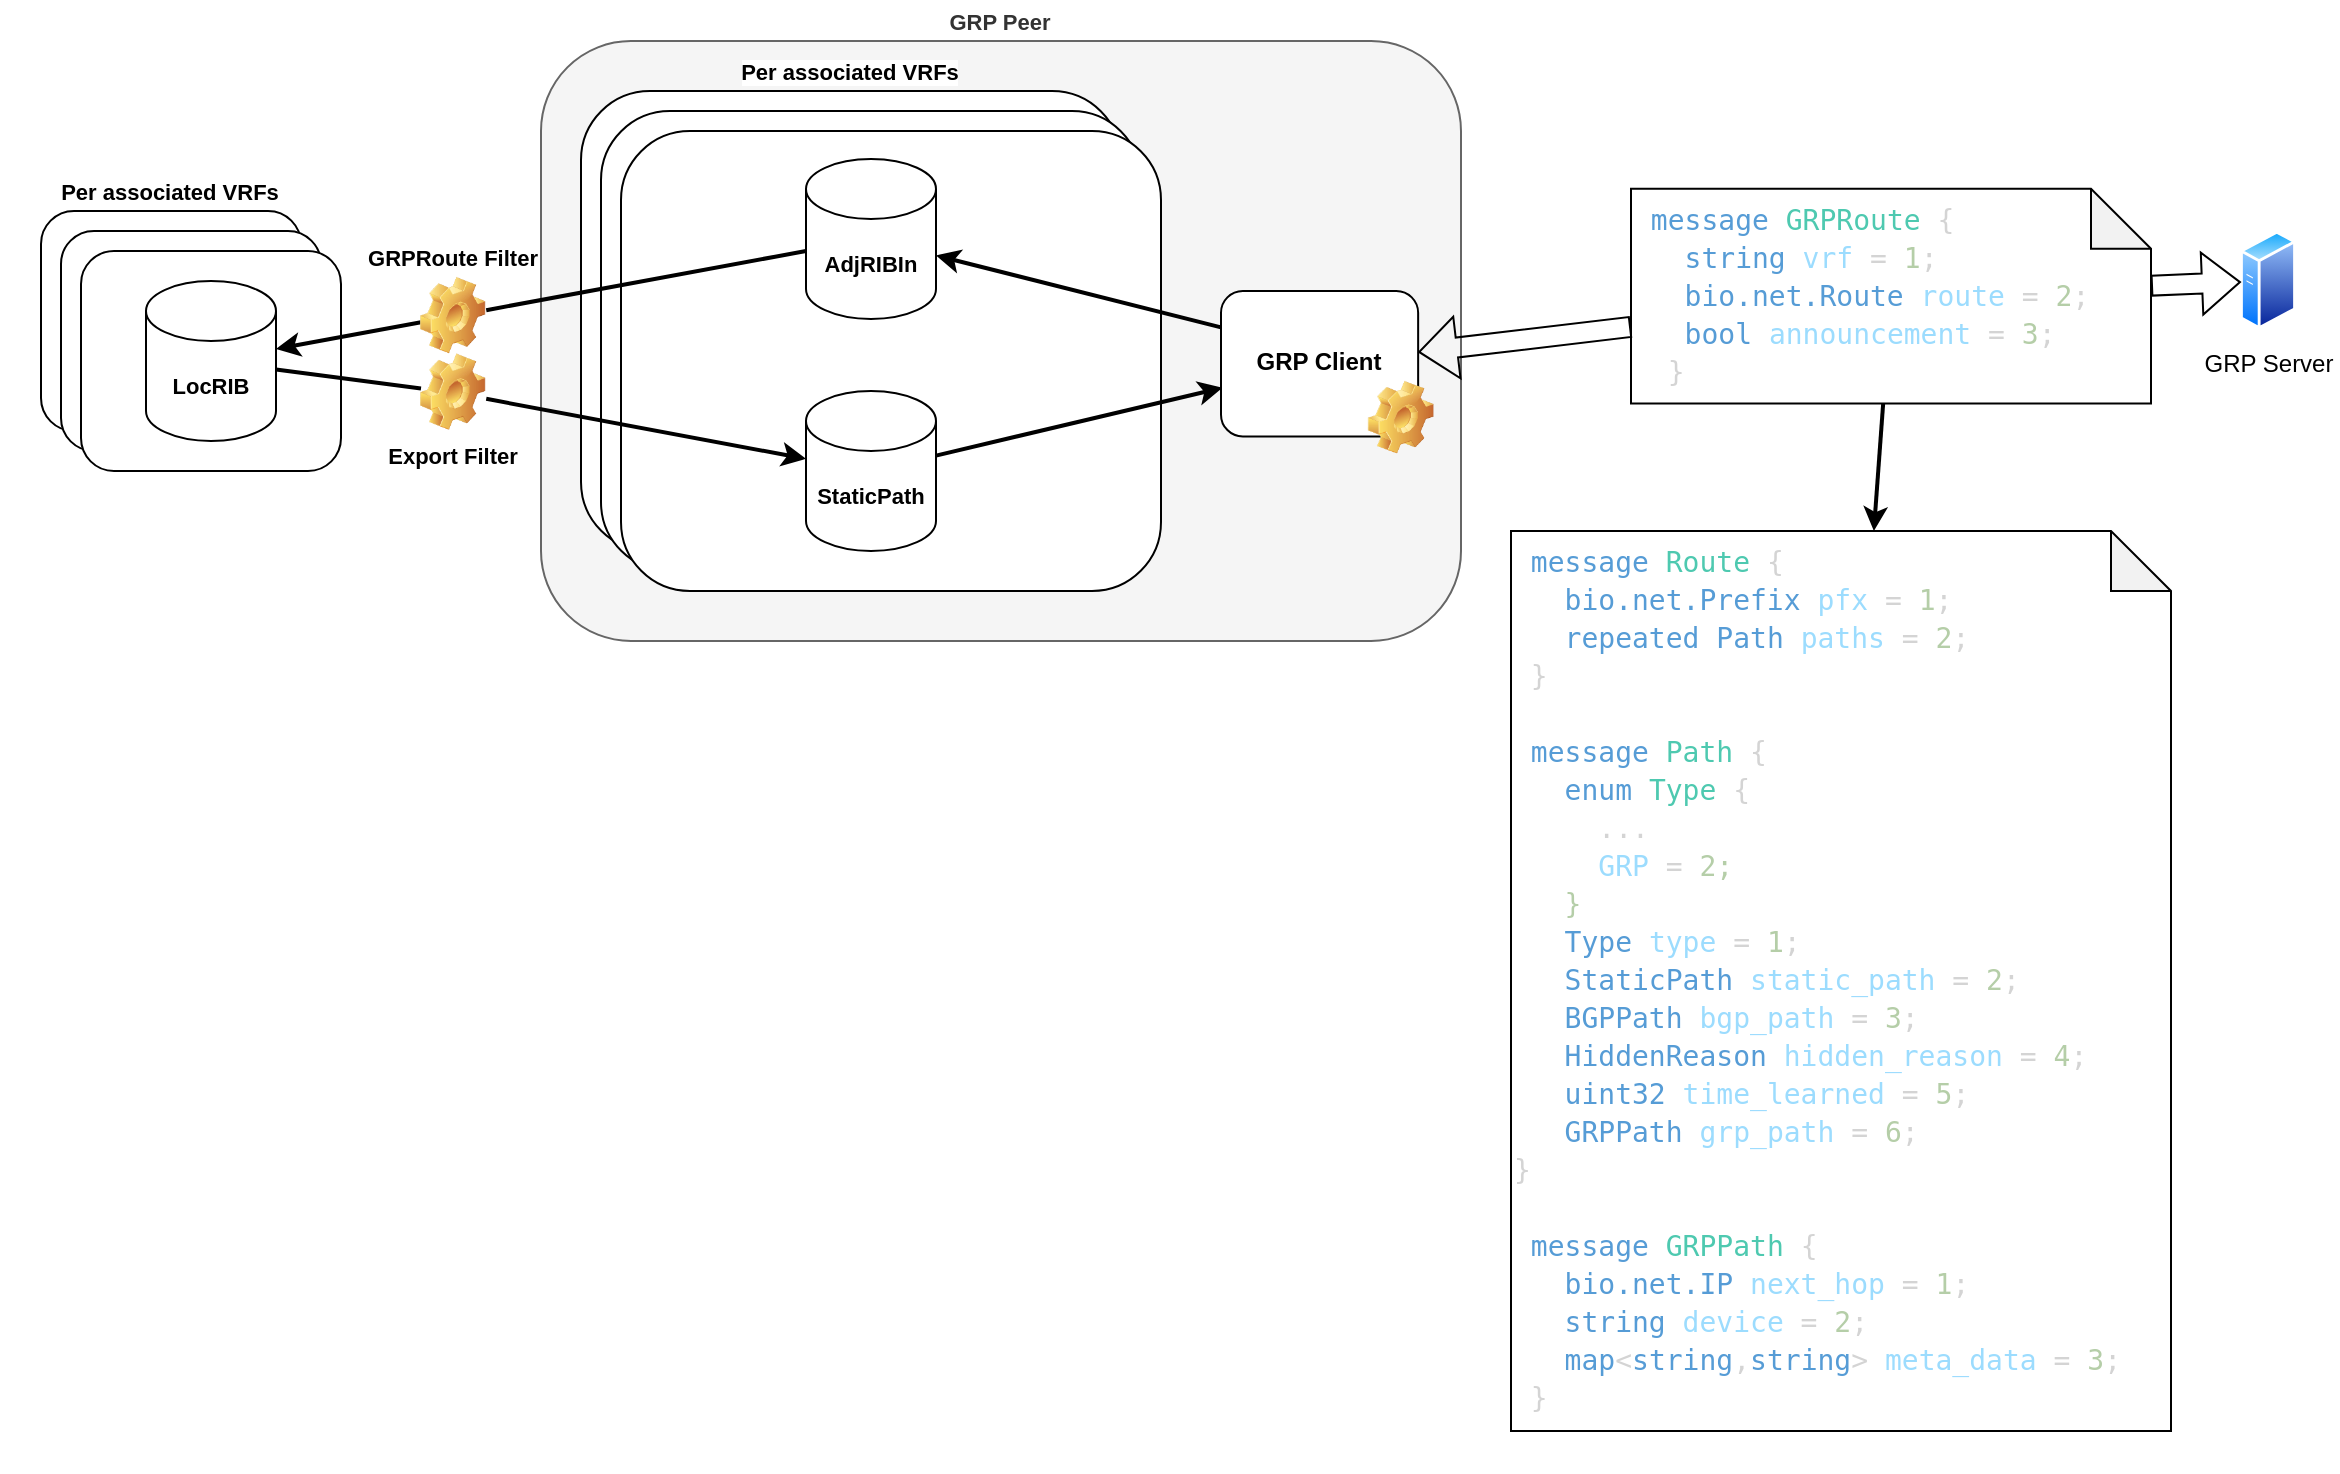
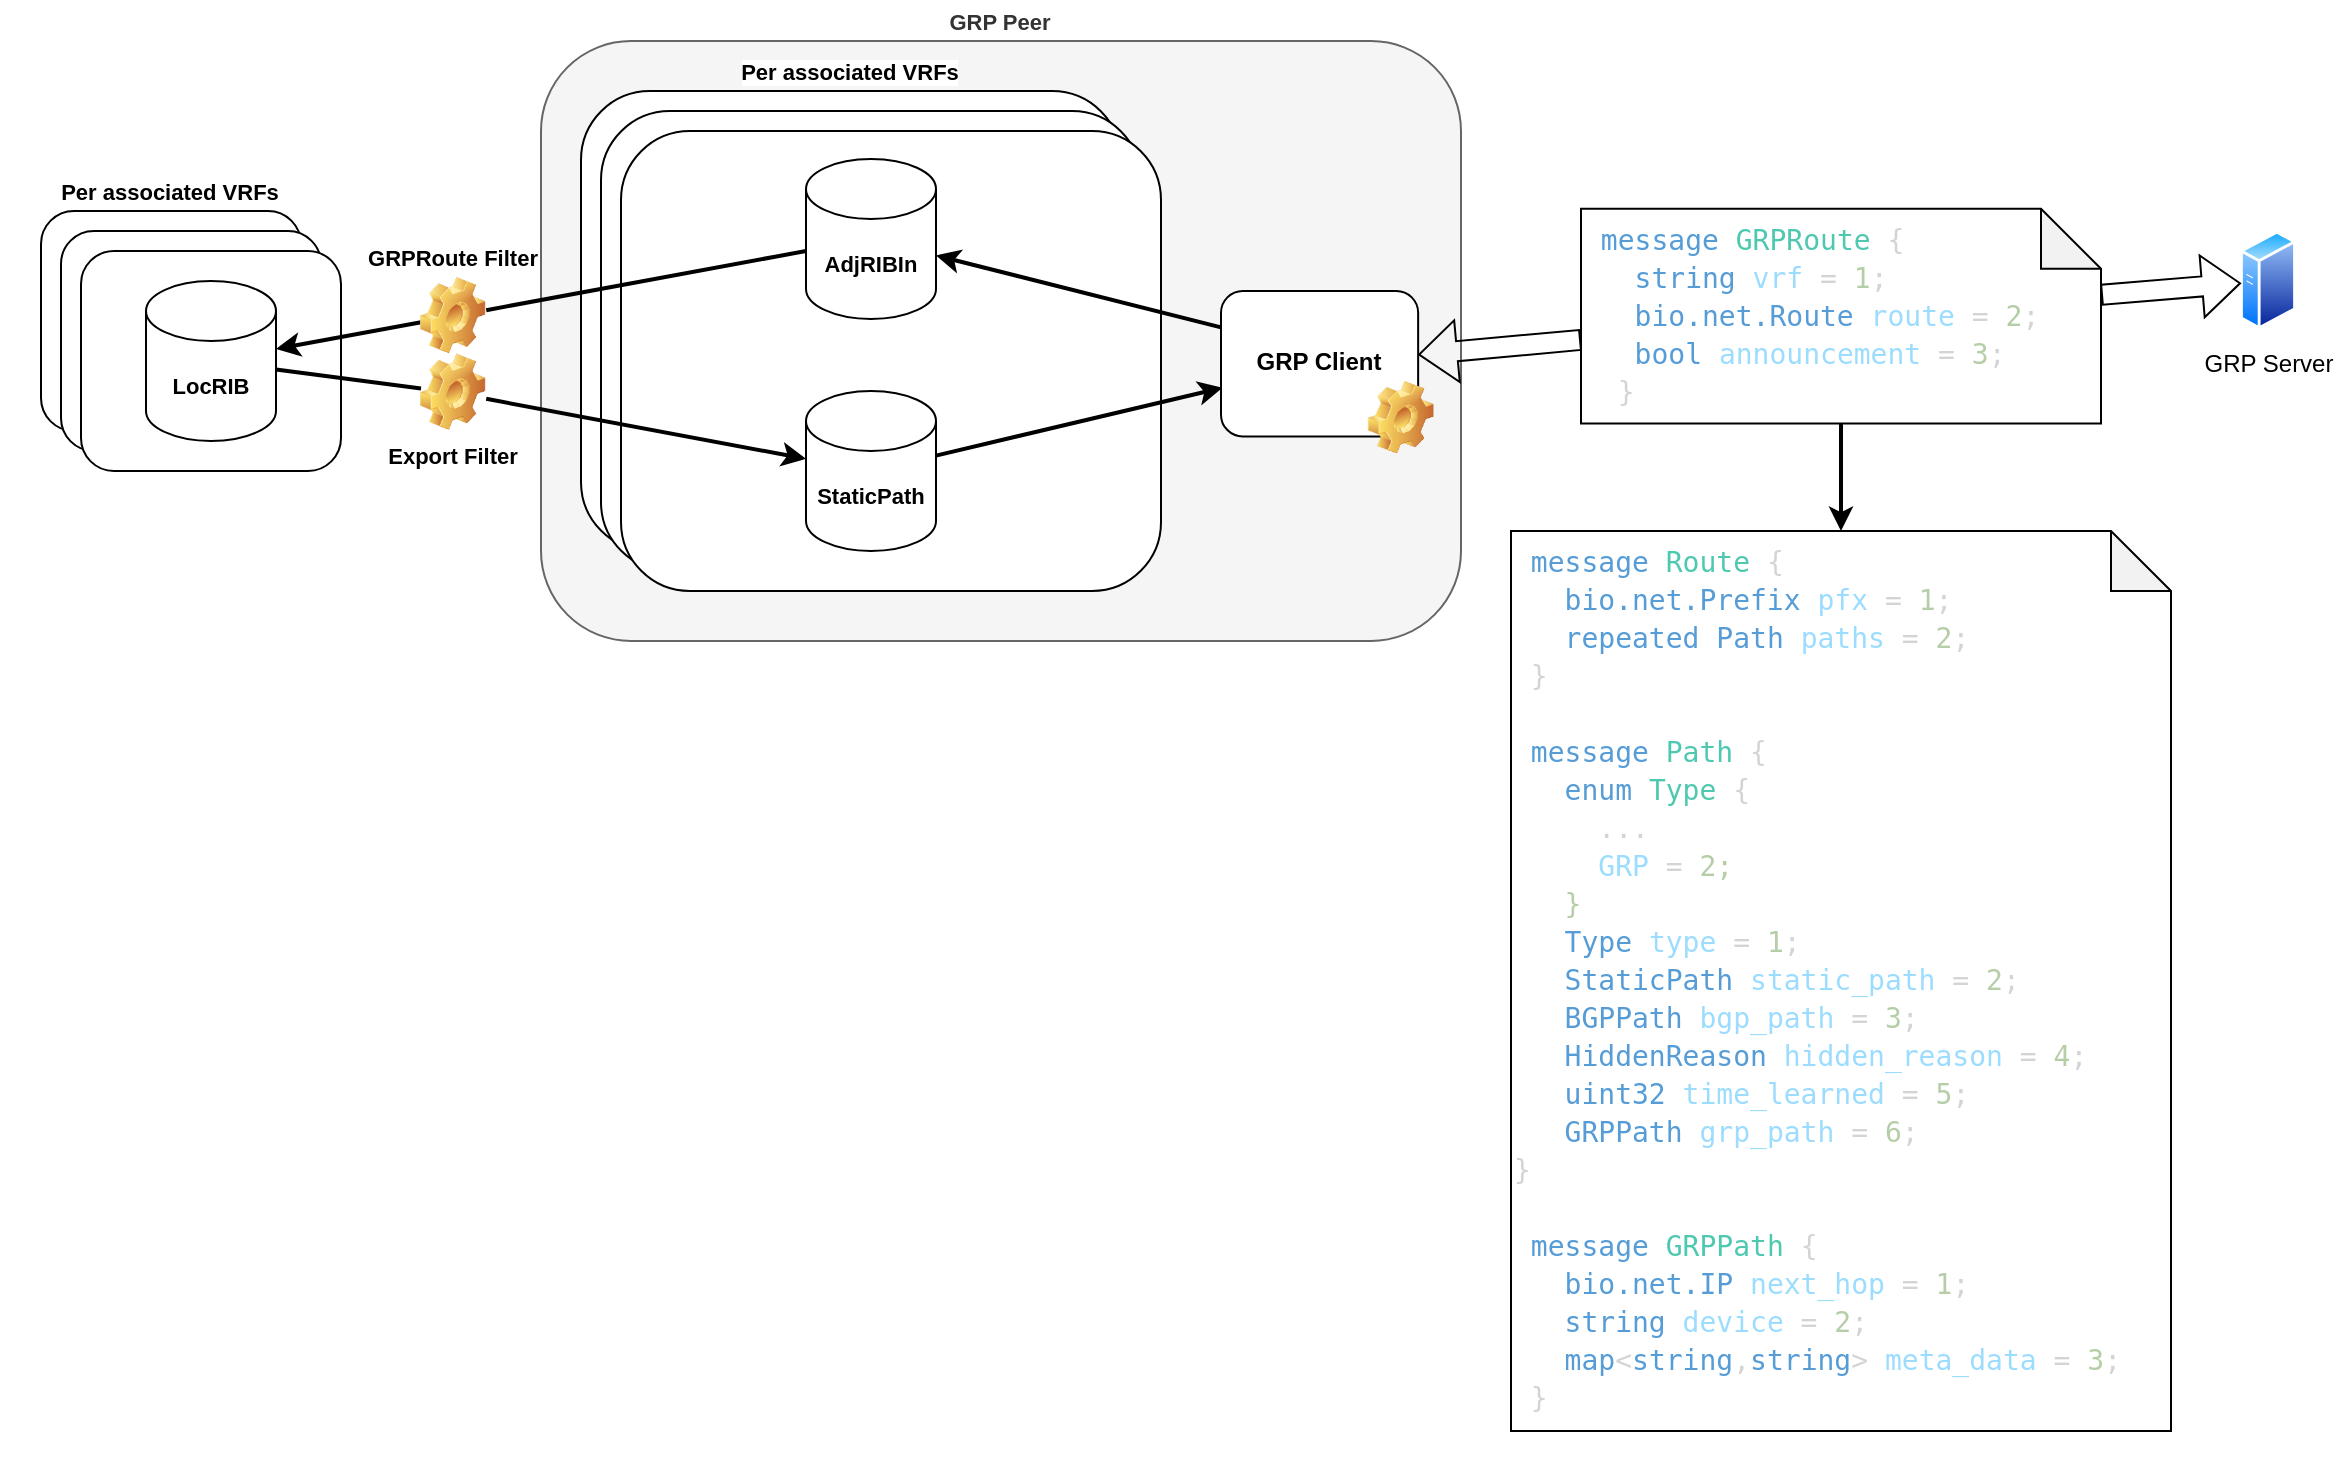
node "message GRPRoute { string vrf = 1; bio.net.Route route = 2; bool announcement = 3; }": moved (1891, 296) -> (1841, 316)
